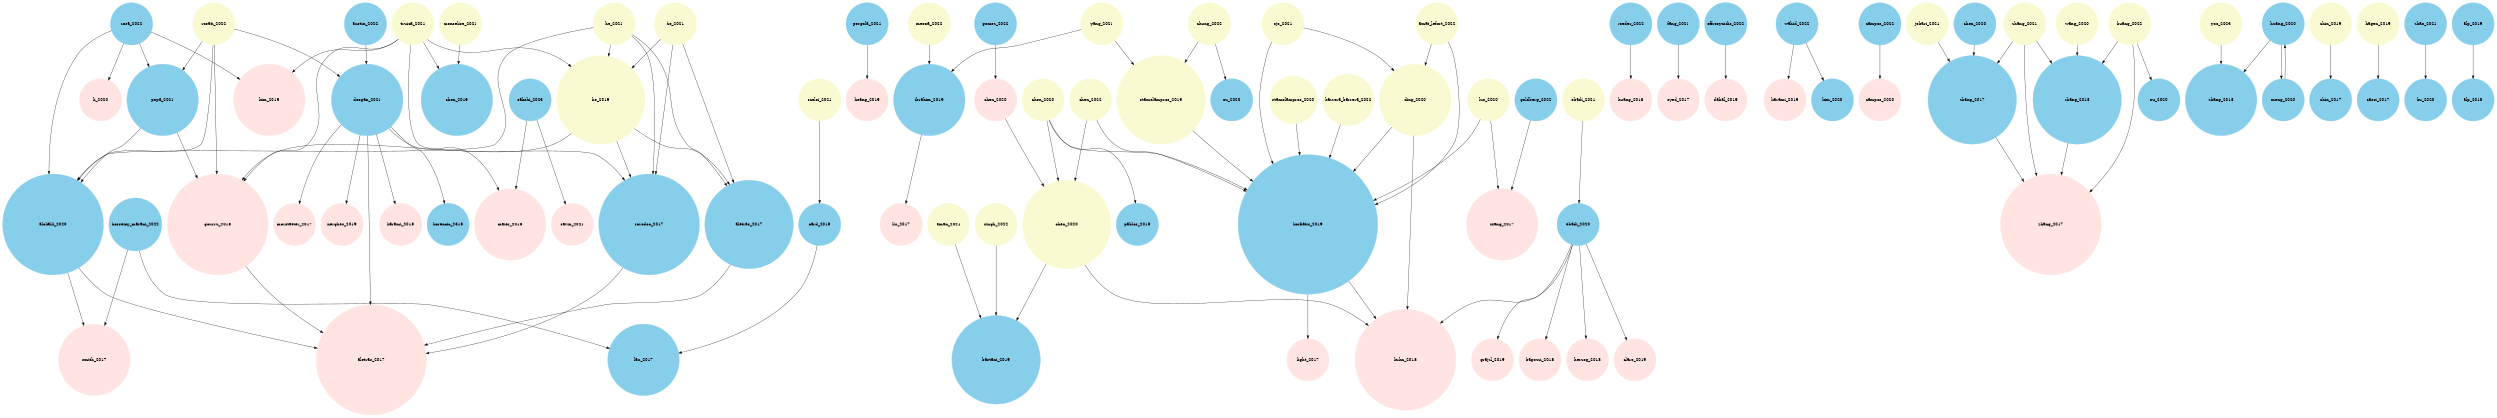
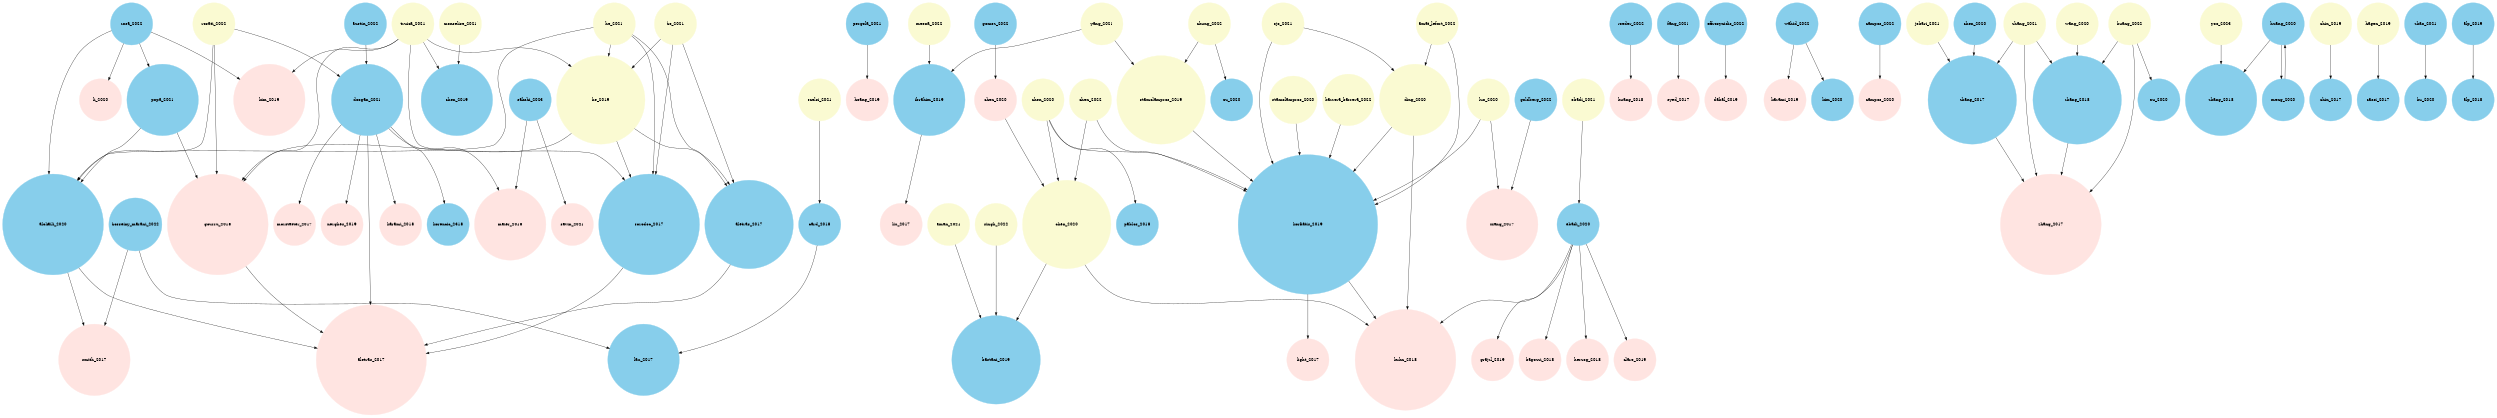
edge "rosati_2022" -> "popa_2021": removed
